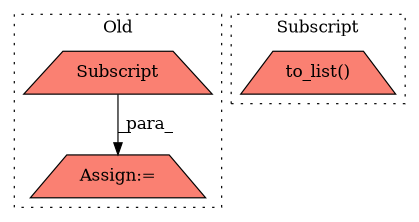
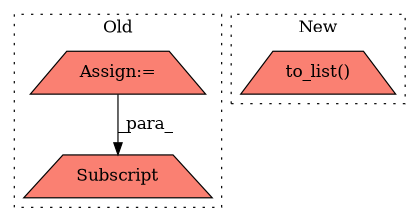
cluster "Subscript": label "Subscript" -> "New"
edge "Subscript" -> "Assign:=": reversed
